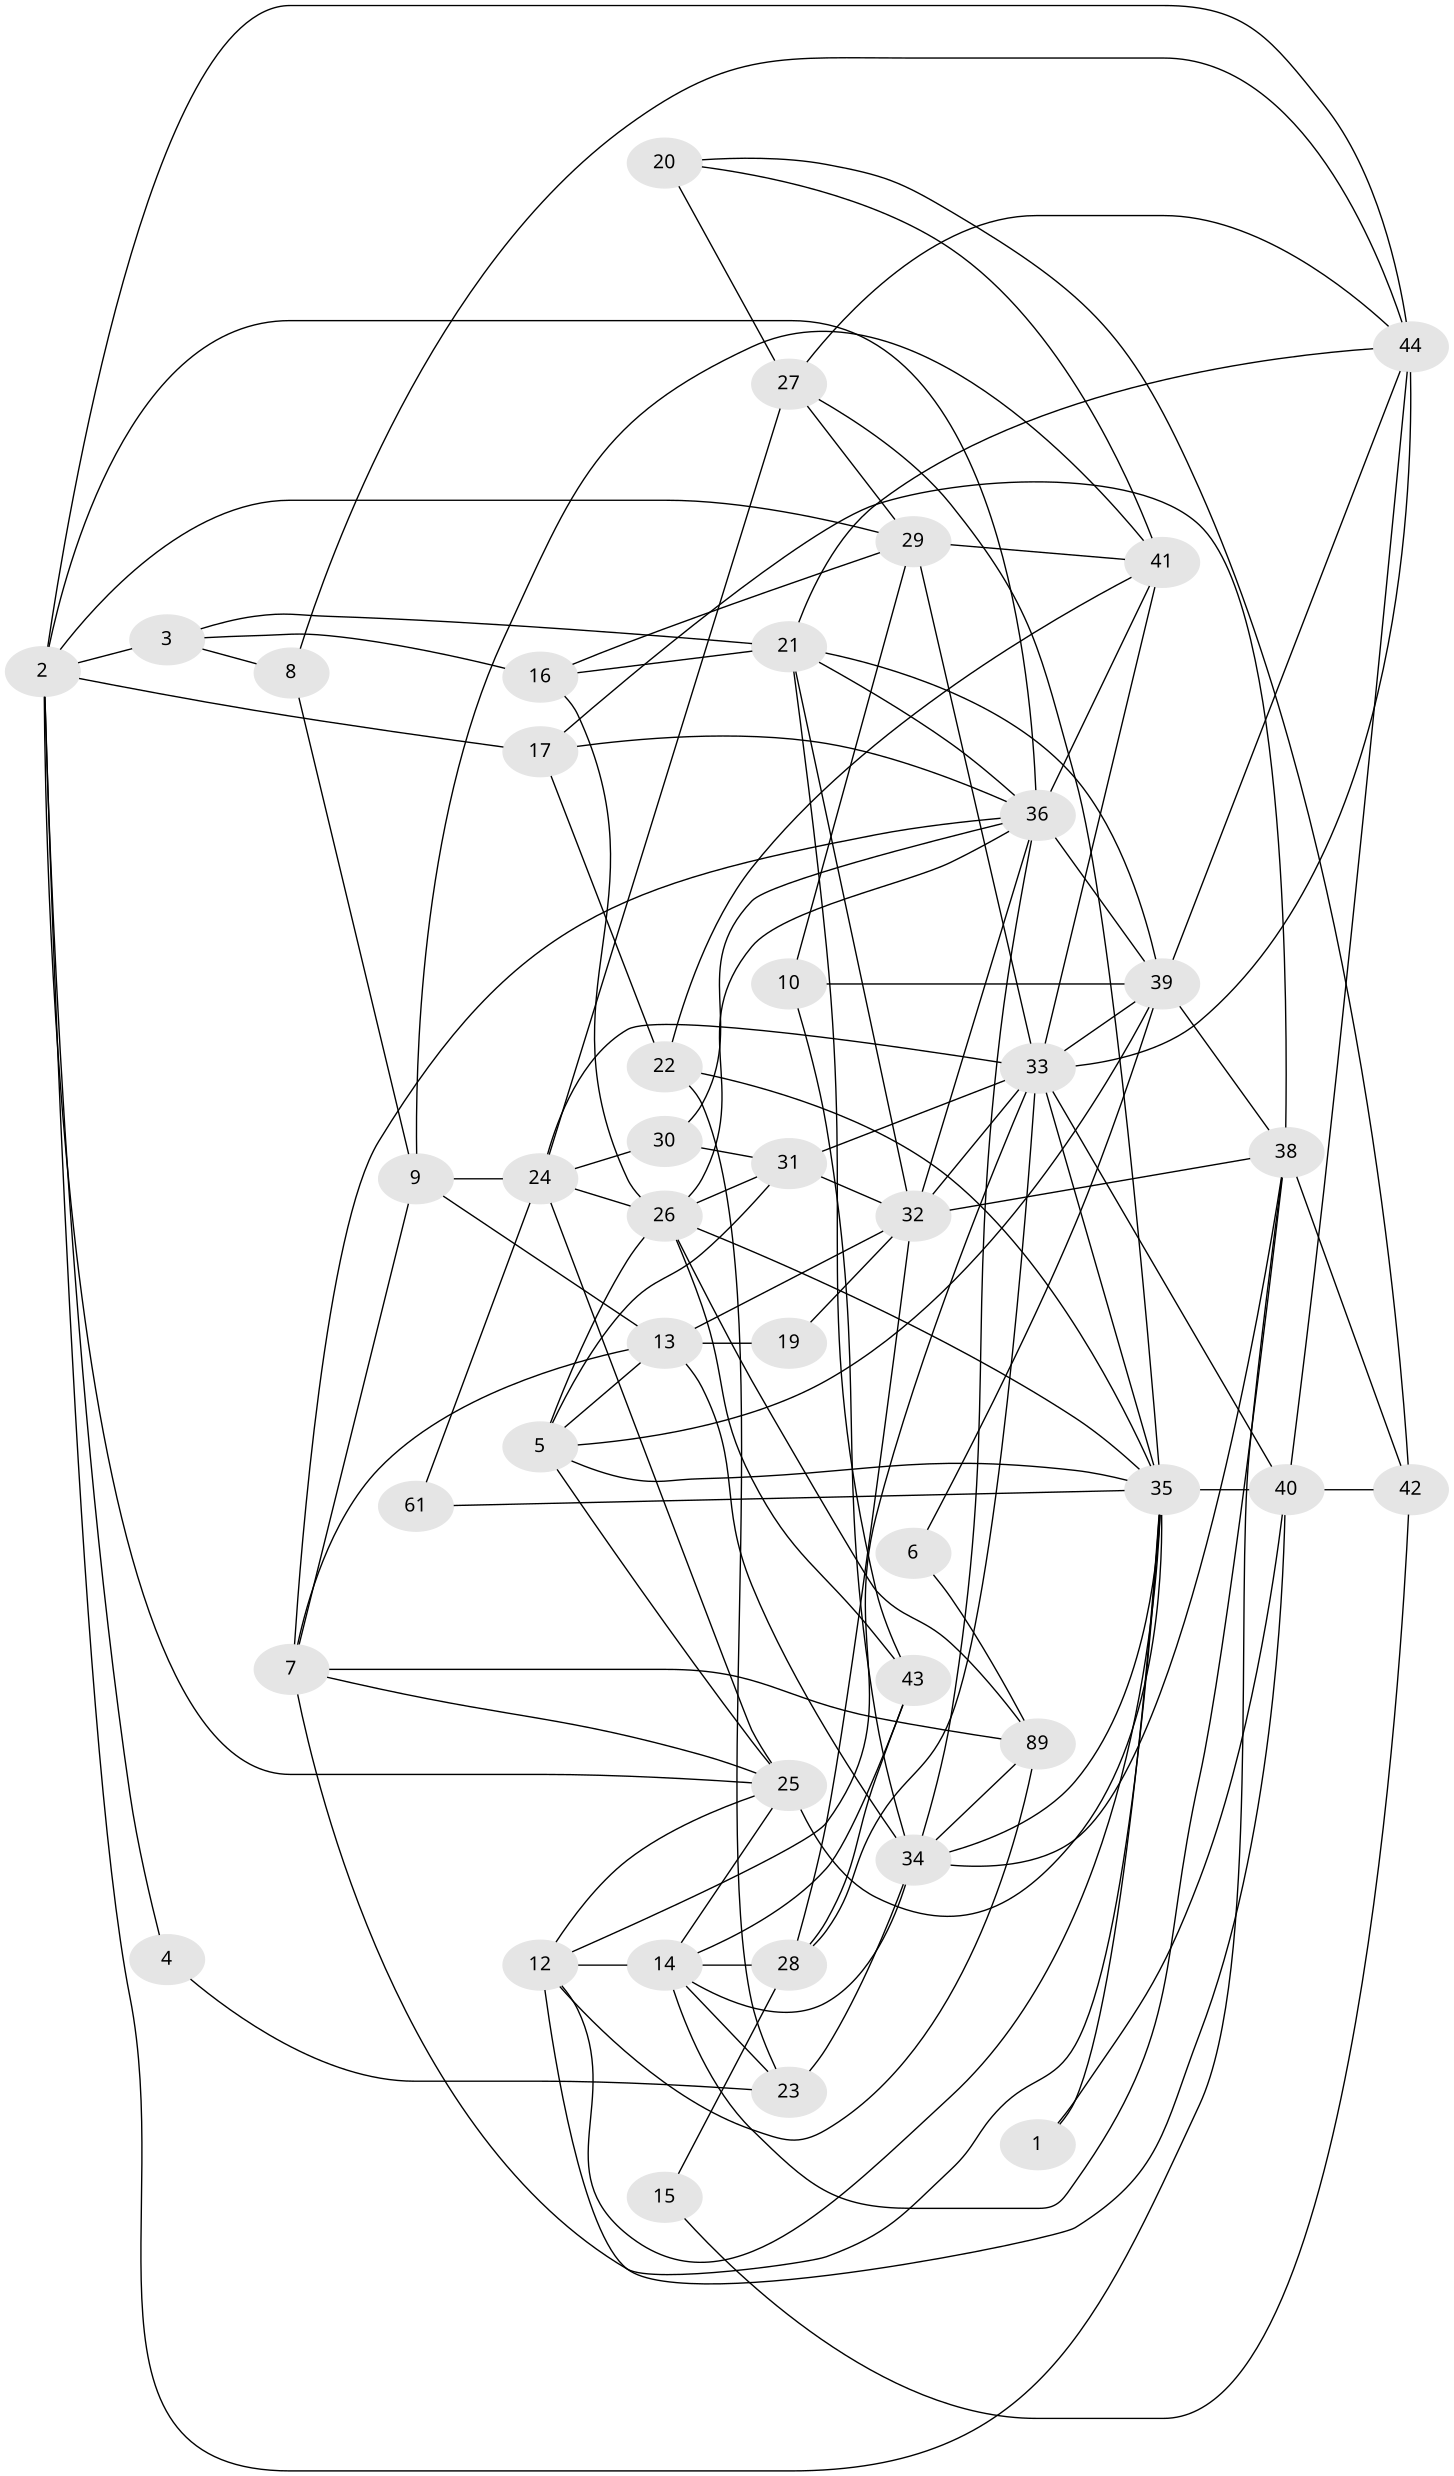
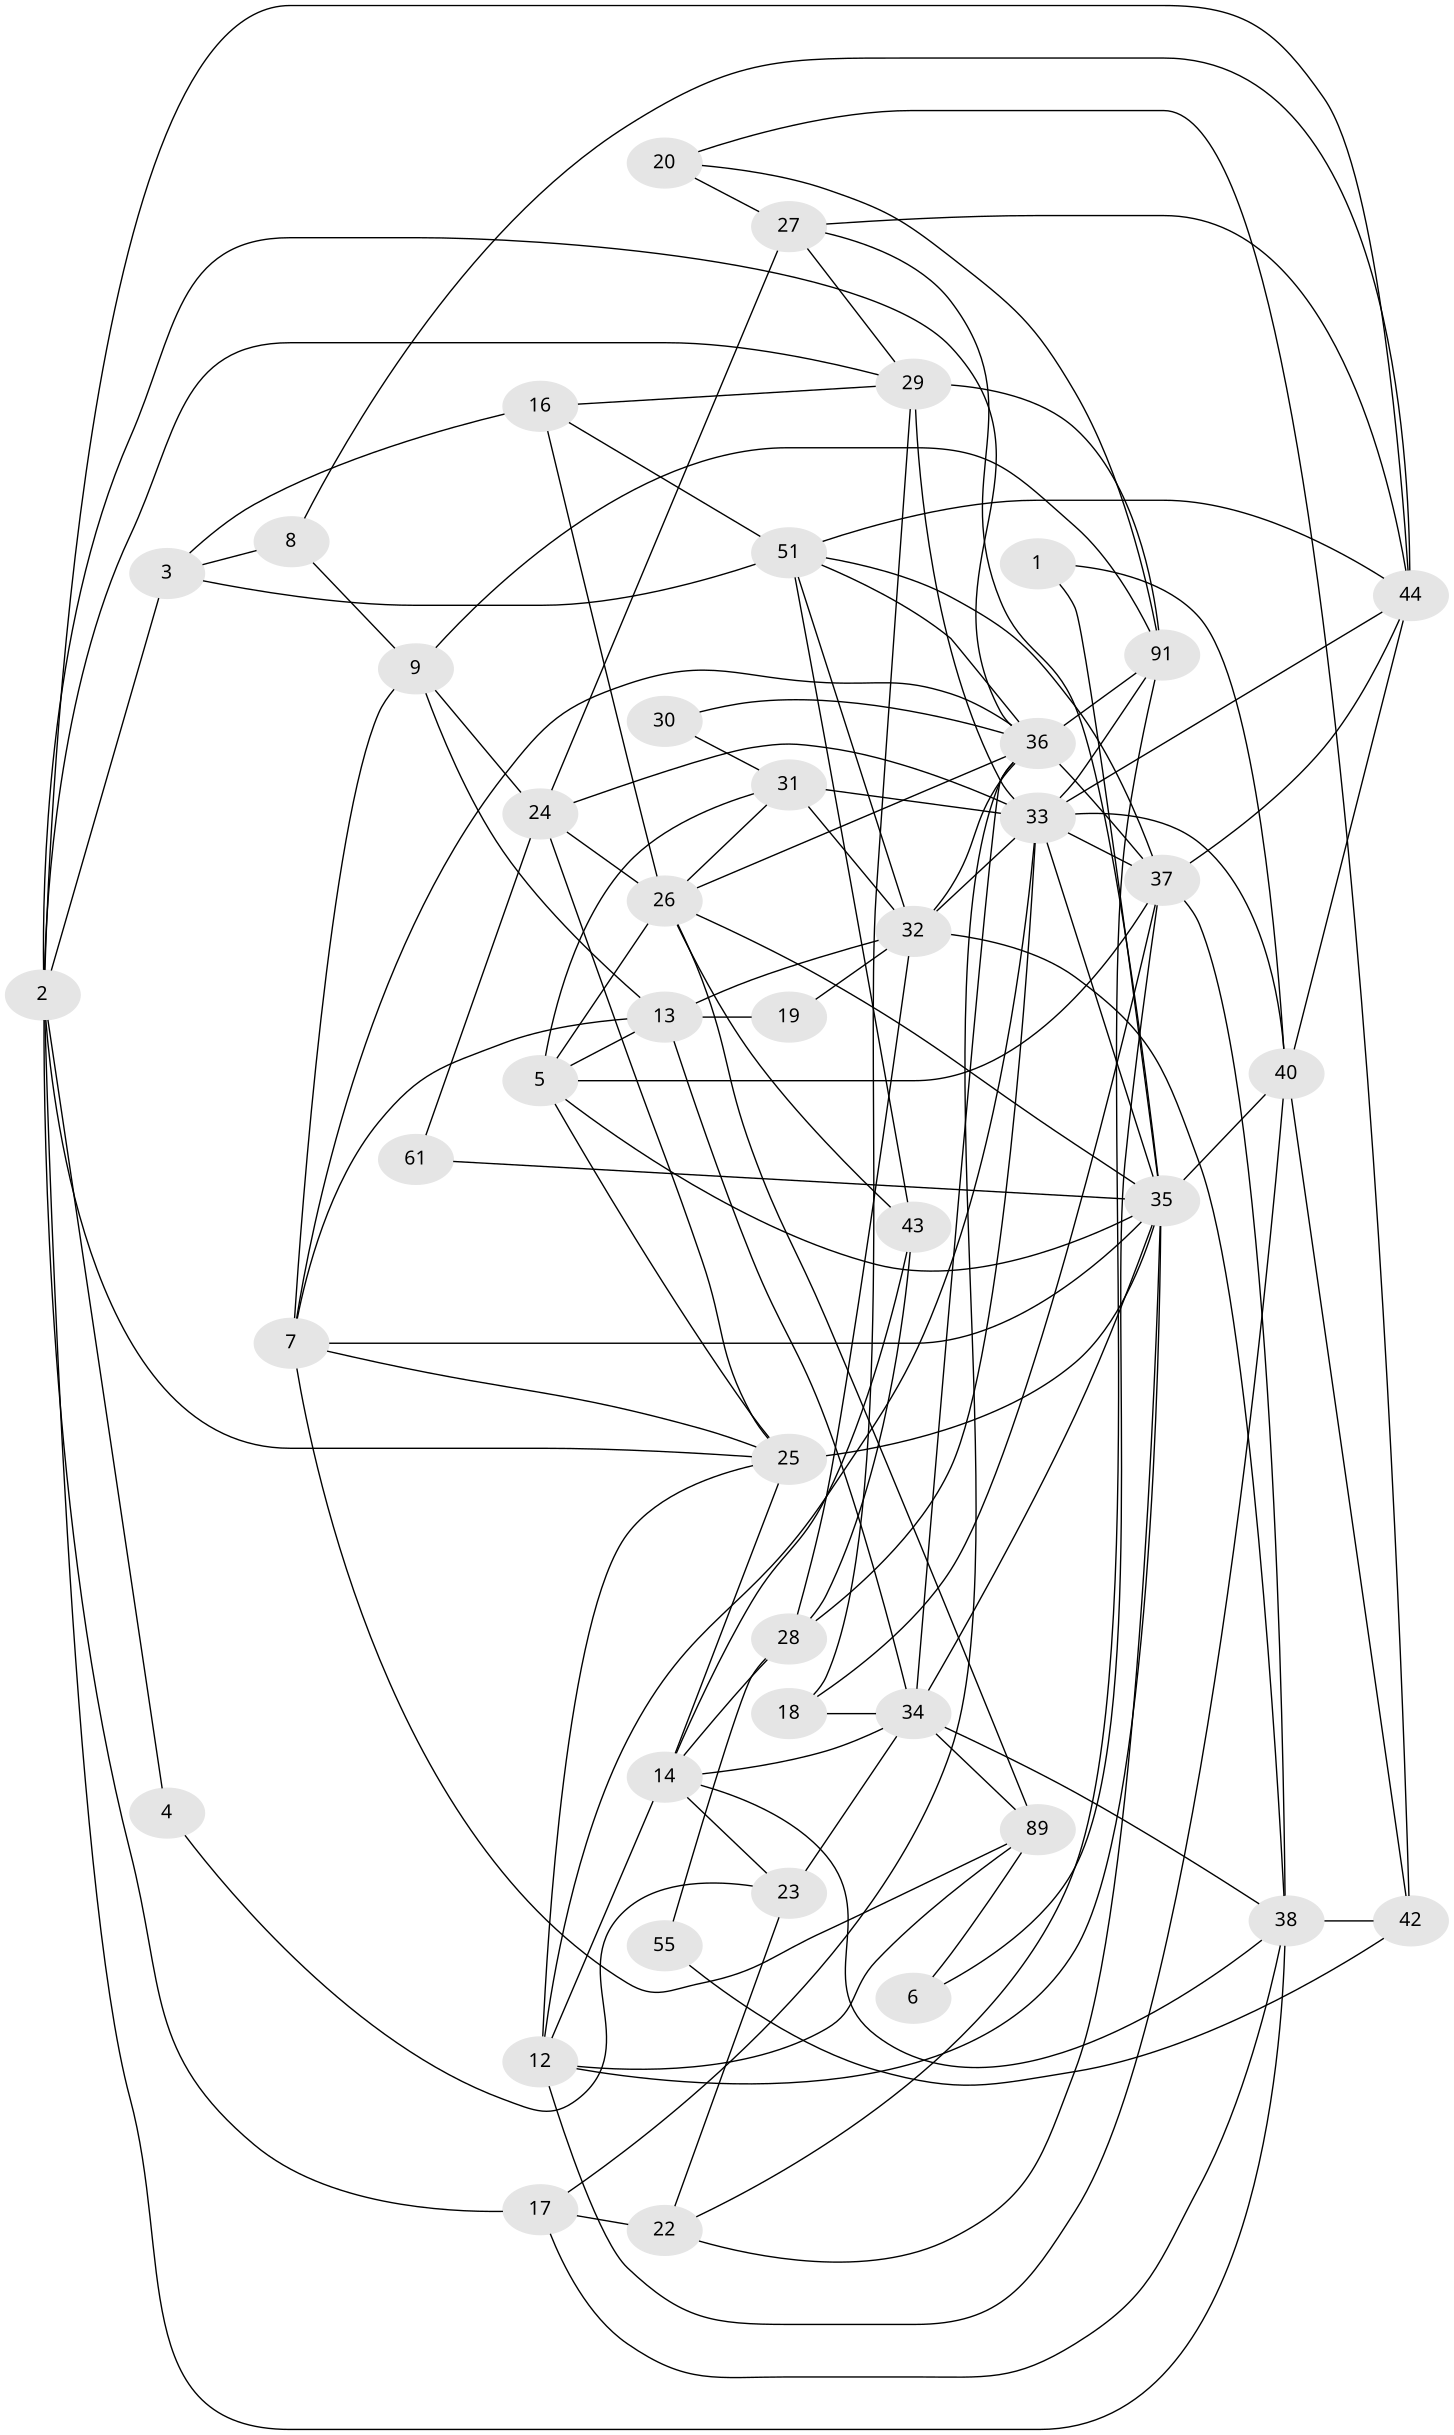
node "41": label "41" -> "91"
node "21": label "21" -> "51"
node "10": label "10" -> "18"
node "39": label "39" -> "37"
edge "30" -- "24": removed
node "15": label "15" -> "55"
